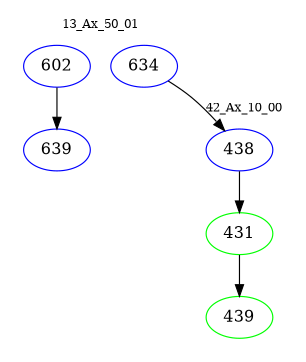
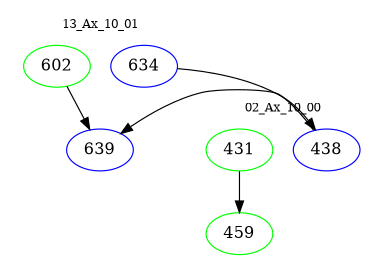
cluster "13_Ax_50_01": label "13_Ax_50_01" -> "13_Ax_10_01"
node "602": color blue -> green
cluster "42_Ax_10_00": label "42_Ax_10_00" -> "02_Ax_10_00"
edge "438" -> "431": now "438" -> "639"
node "439": label "439" -> "459"
